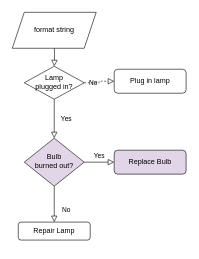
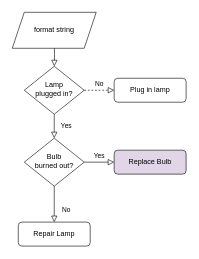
node "Plug in lamp": moved (150, 81) -> (150, 90)
node "Lamp plugged in?": size 60x33 -> 60x48
node "Bulb burned out?": fillcolor #e1d5e7 -> #ffffff
node "Repair Lamp": size 72x18 -> 72x24
